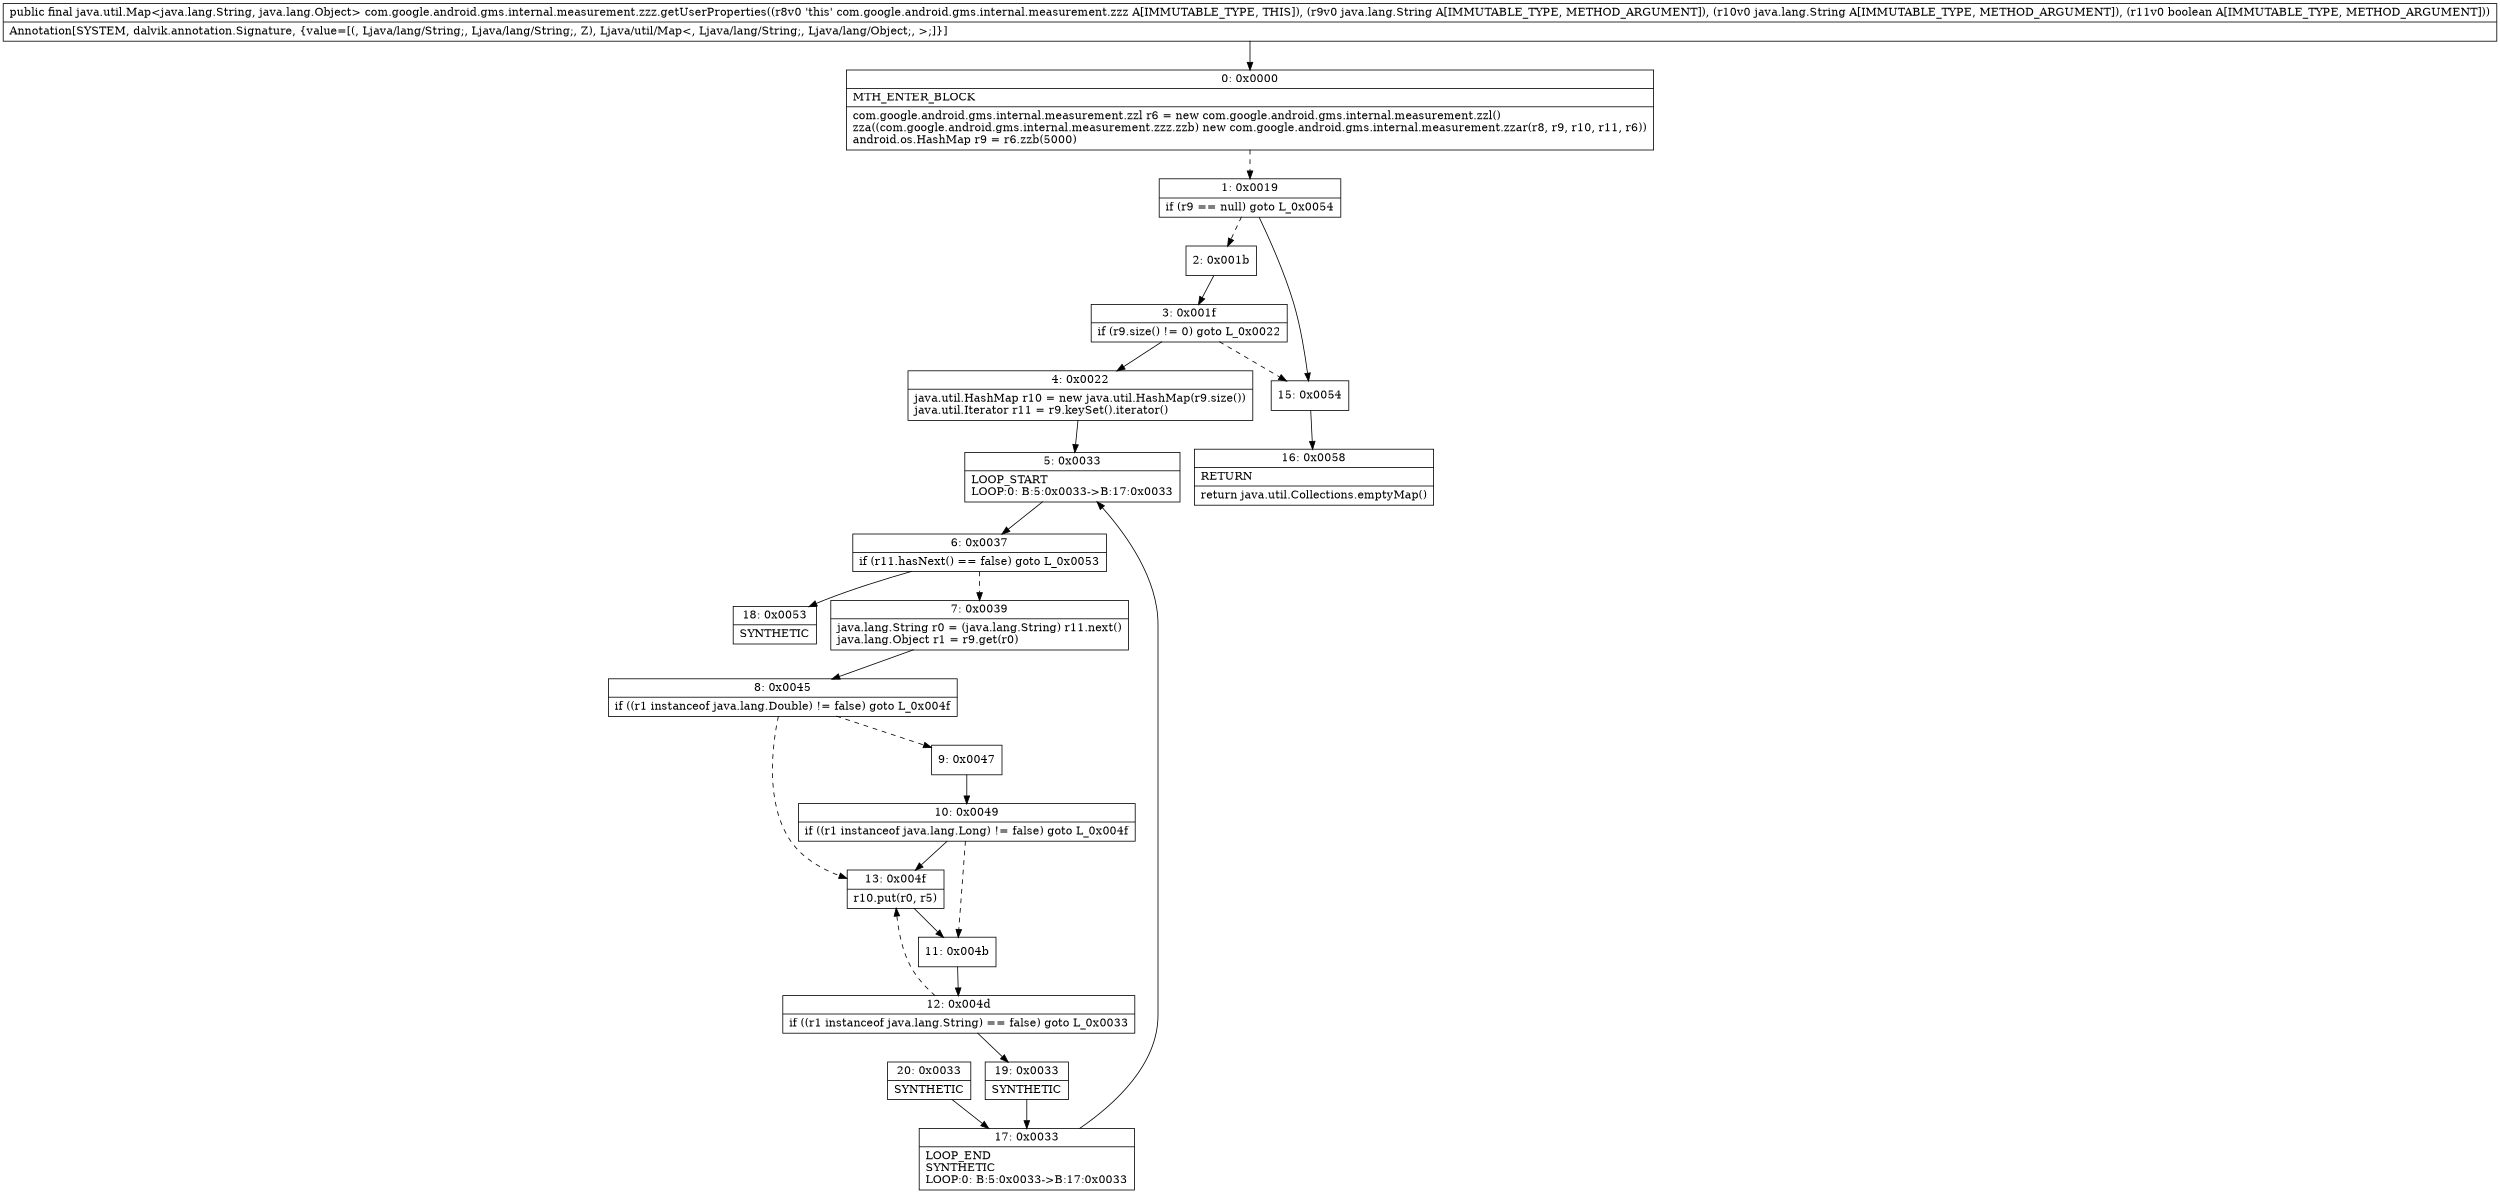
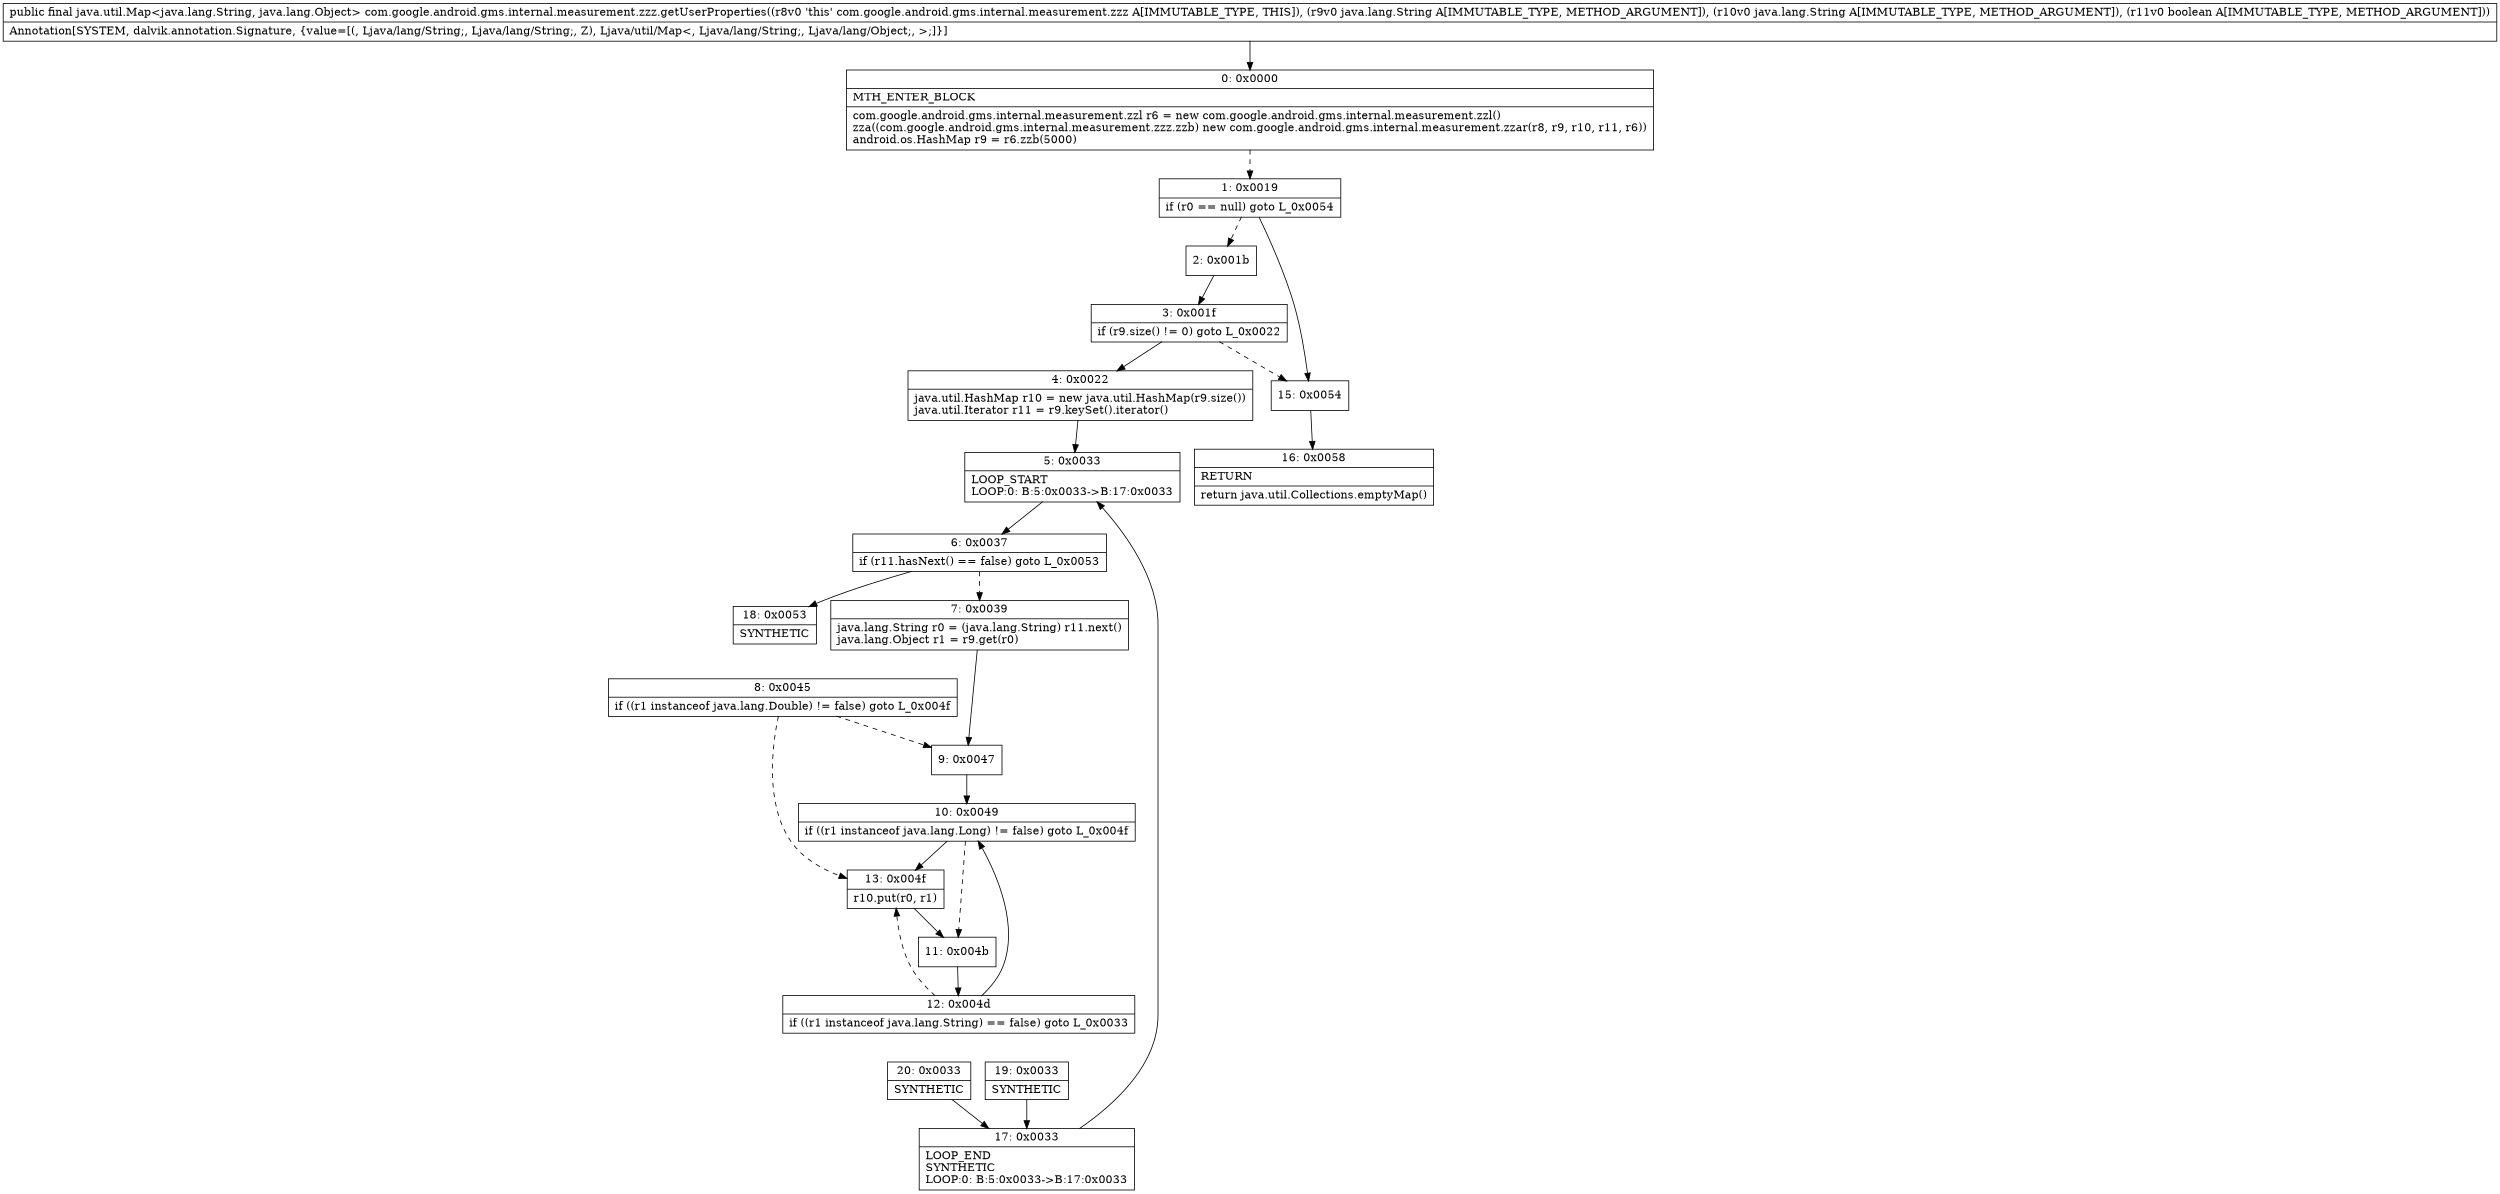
node "1: 0x0019": text "if (r9 == null) goto L_0x0054" -> "if (r0 == null) goto L_0x0054"
edge "7: 0x0039" -> "8: 0x0045": now "7: 0x0039" -> "9: 0x0047"
node "13: 0x004f": text "r10.put(r0, r5)" -> "r10.put(r0, r1)"
edge "12: 0x004d" -> "19: 0x0033": now "12: 0x004d" -> "10: 0x0049"
